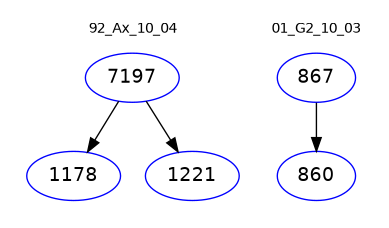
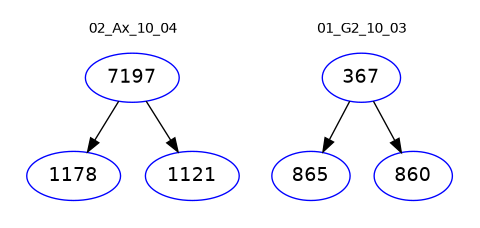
cluster "92_Ax_10_04": label "92_Ax_10_04" -> "02_Ax_10_04"
node "867": label "867" -> "367"
node "1221": label "1221" -> "1121"
node "865": added
